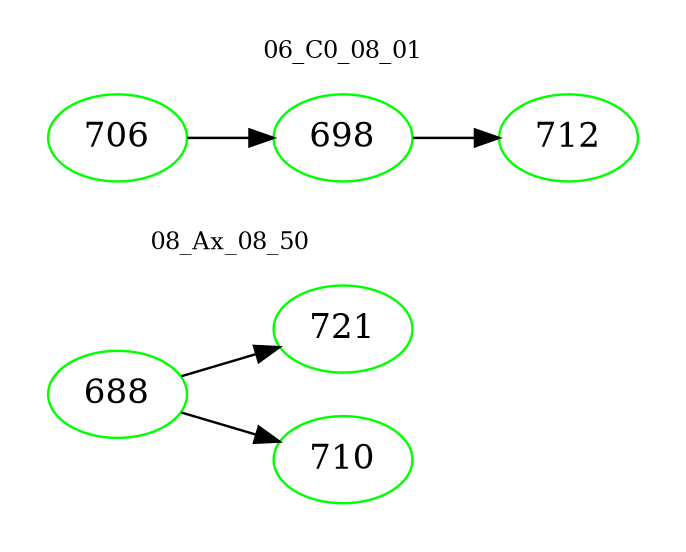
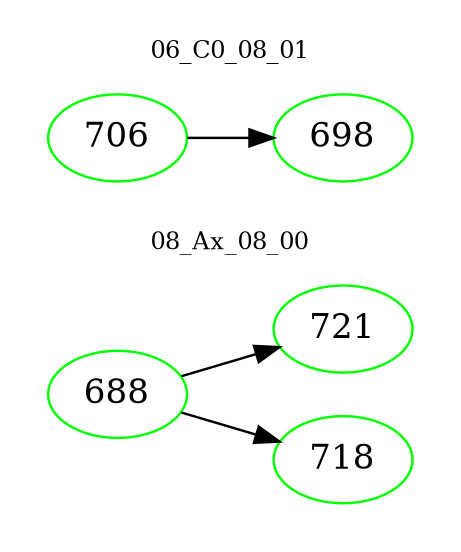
node "712": removed
cluster "08_Ax_08_50": label "08_Ax_08_50" -> "08_Ax_08_00"
node "710": label "710" -> "718"
